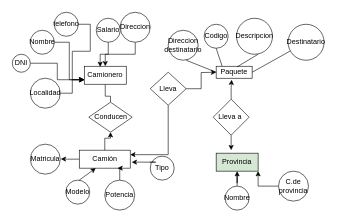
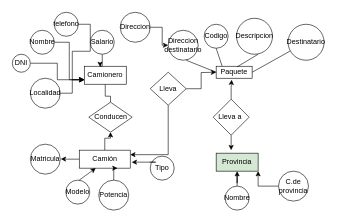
node "Salario": moved (108, 30) -> (102, 42)
edge "Direccion" -> "Camionero": now "Direccion" -> "Direccion destinatario"
node "Potencia": moved (120, 195) -> (114, 195)
